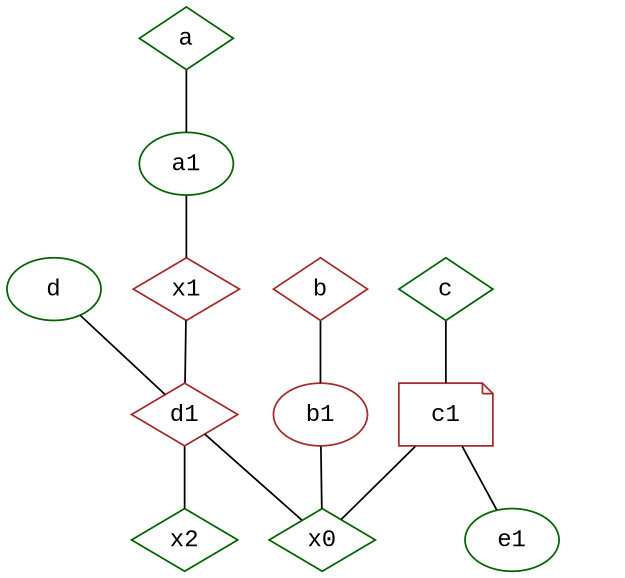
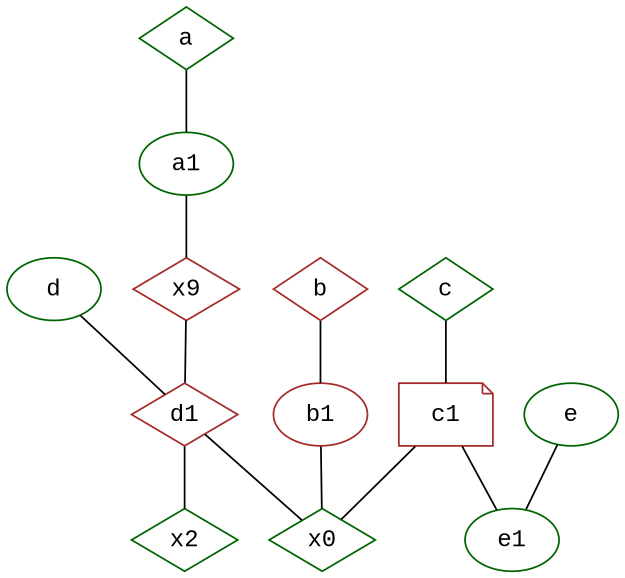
node "x1": label "x1" -> "x9"
node "e": added
